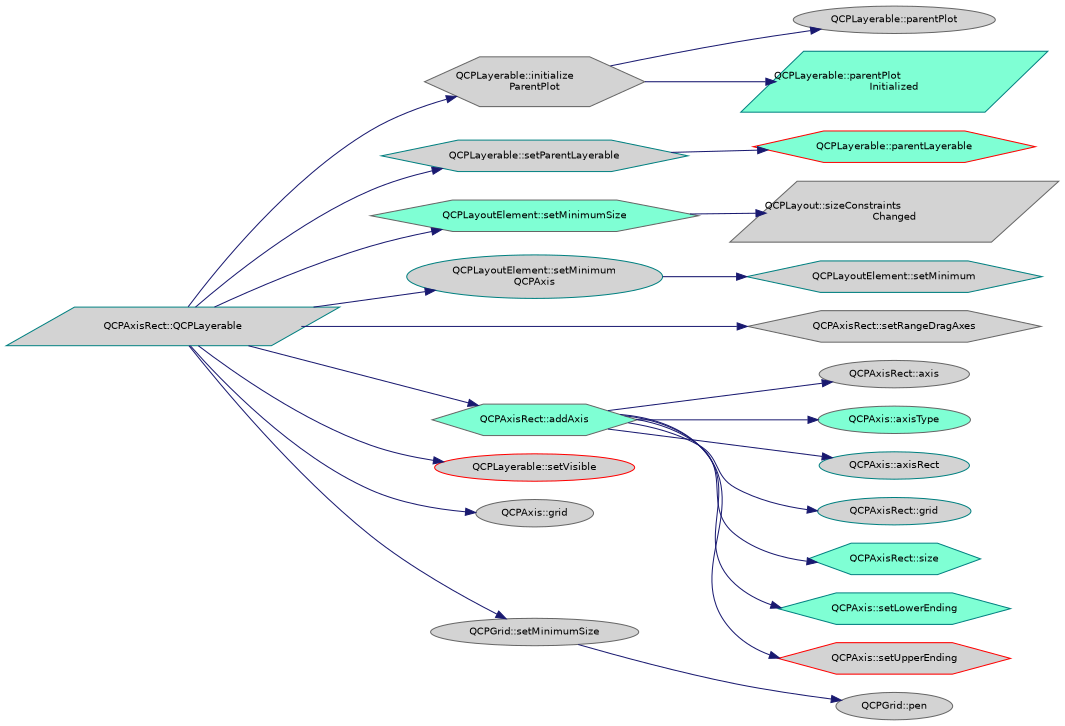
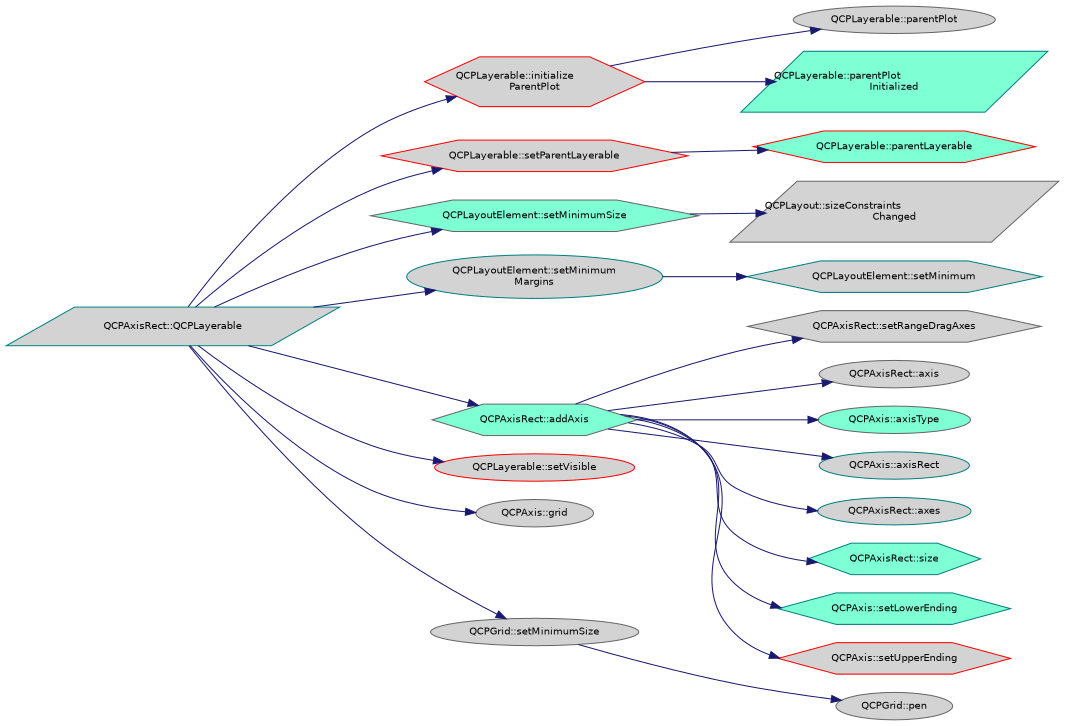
node "QCPLayerable::initialize ParentPlot": color gray40 -> red
node "QCPLayerable::setParentLayerable": color teal -> red
node "QCPLayoutElement::setMinimum QCPAxis": label "QCPLayoutElement::setMinimum QCPAxis" -> "QCPLayoutElement::setMinimum Margins"
edge "QCPAxisRect::QCPLayerable" -> "QCPAxisRect::setRangeDragAxes": now "QCPAxisRect::addAxis" -> "QCPAxisRect::setRangeDragAxes"
node "QCPAxisRect::grid": label "QCPAxisRect::grid" -> "QCPAxisRect::axes"
